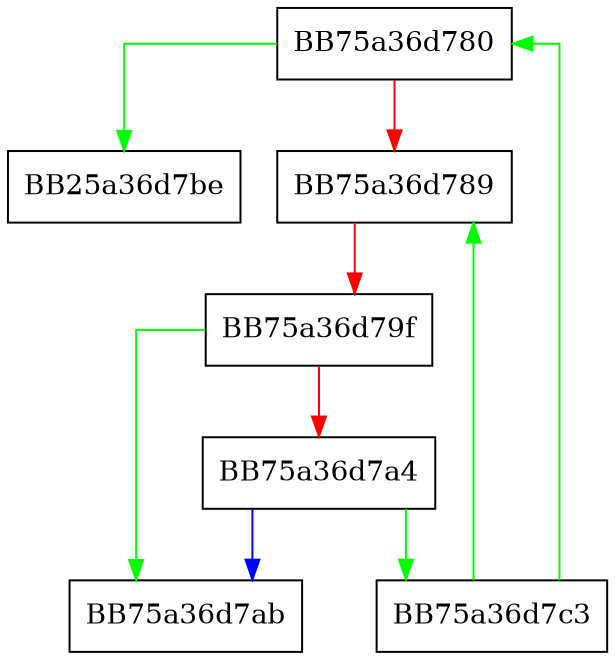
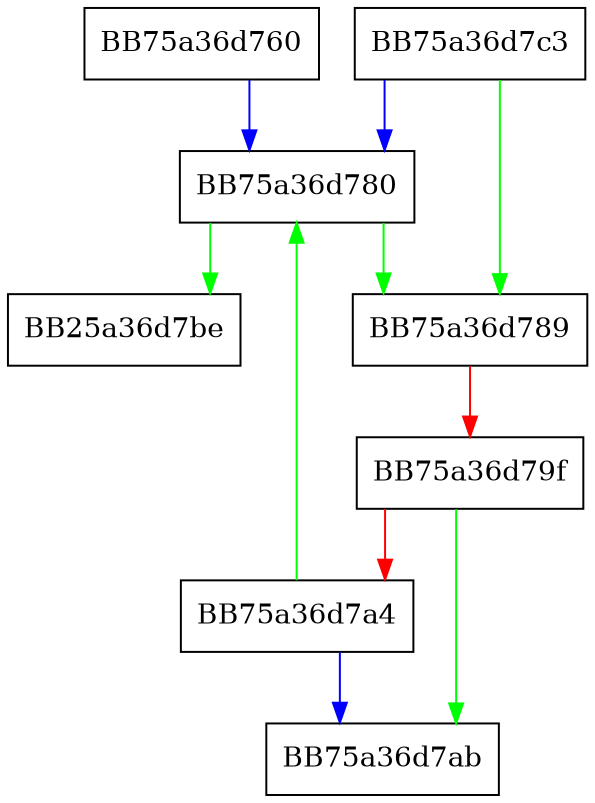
node "BB75a36d760": added
edge "BB75a36d780" -> "BB75a36d789": color red -> green
edge "BB75a36d7c3" -> "BB75a36d780": color green -> blue
edge "BB75a36d7a4" -> "BB75a36d7c3": now "BB75a36d7a4" -> "BB75a36d780"
